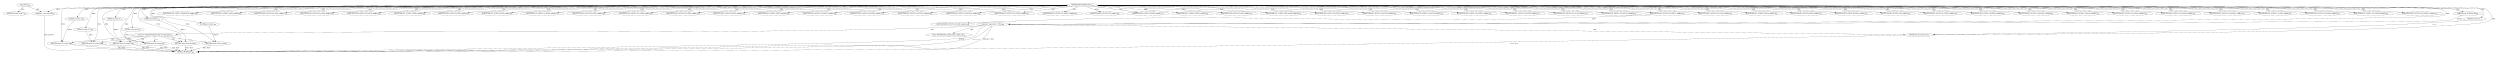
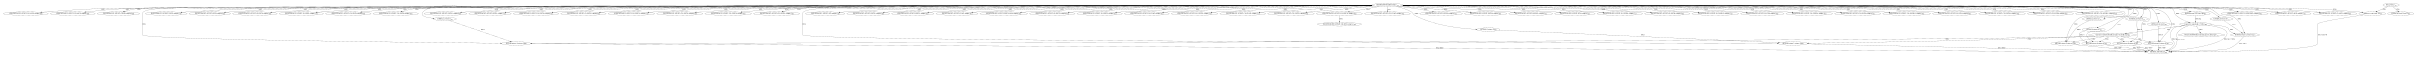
node "(IDENTIFIER,TIFF_SETGET_C16_SINT32,<empty>)": removed
